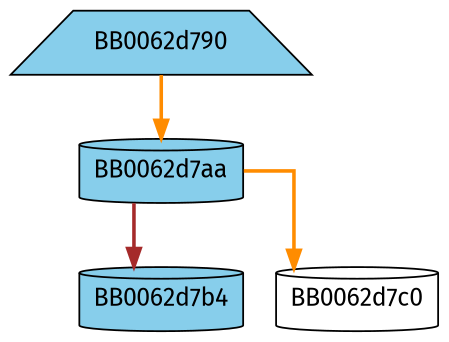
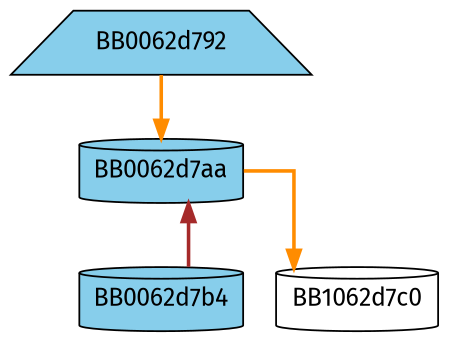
node "BB0062d790": label "BB0062d790" -> "BB0062d792"
edge "BB0062d7aa" -> "BB0062d7b4": reversed
node "BB0062d7c0": label "BB0062d7c0" -> "BB1062d7c0"
